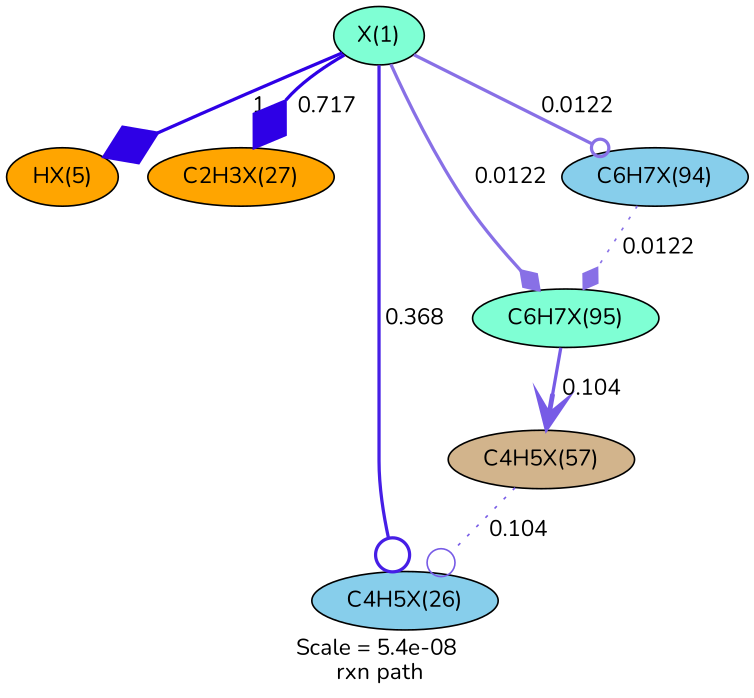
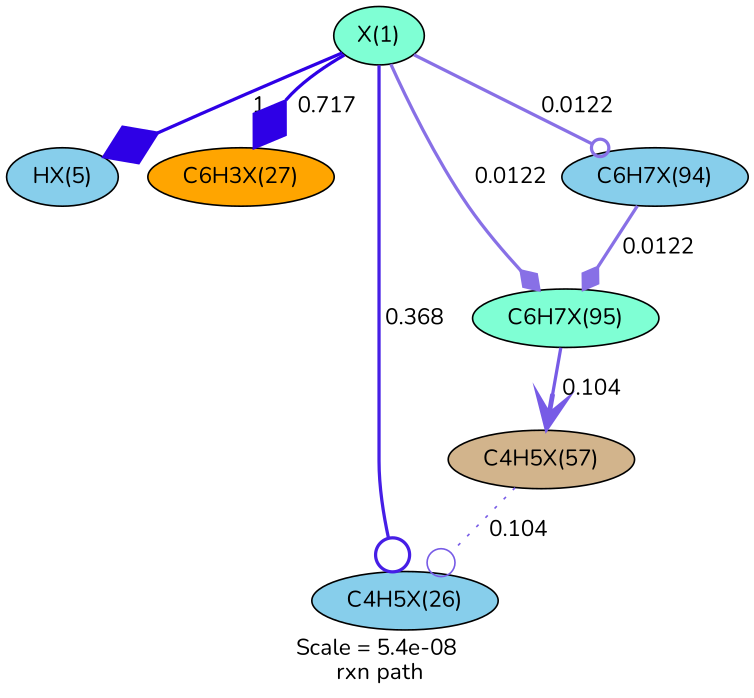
node "HX(5)": fillcolor orange -> skyblue
node "C2H3X(27)": label "C2H3X(27)" -> "C6H3X(27)"
edge "C6H7X(94)" -> "C6H7X(95)": style dotted -> bold
